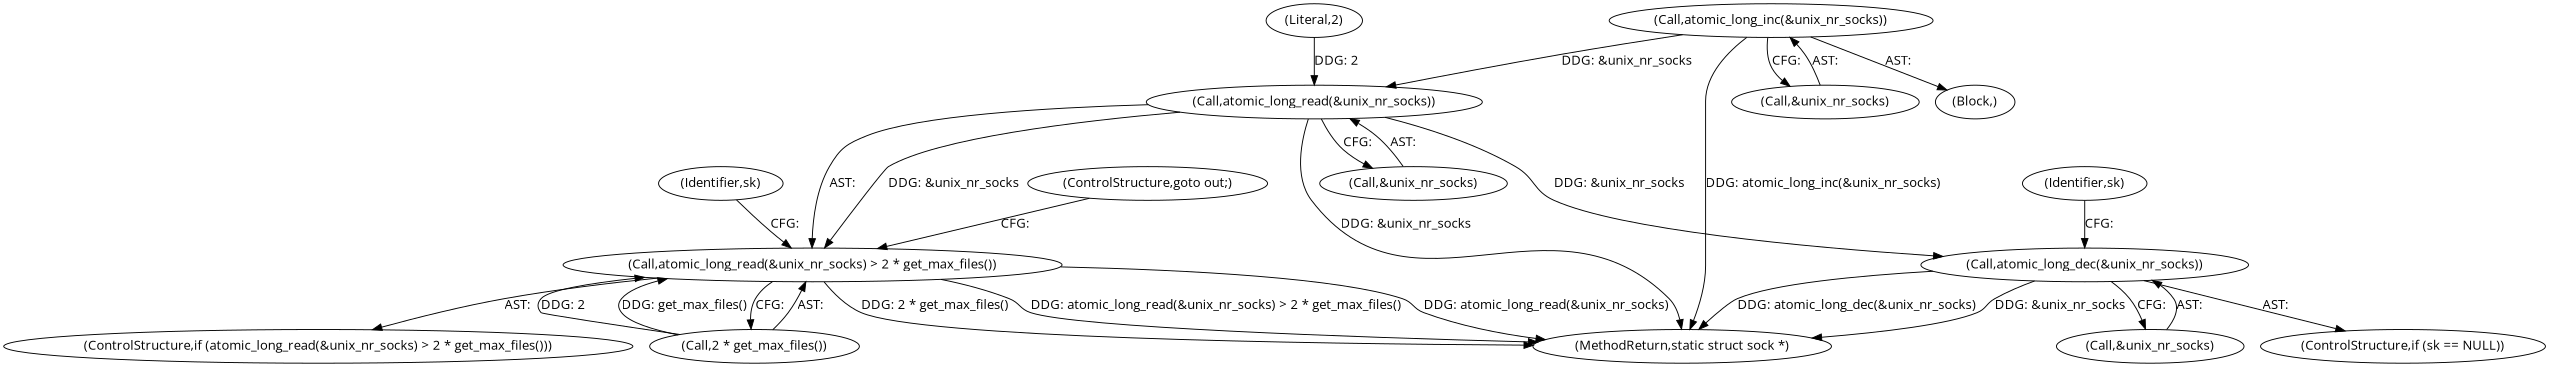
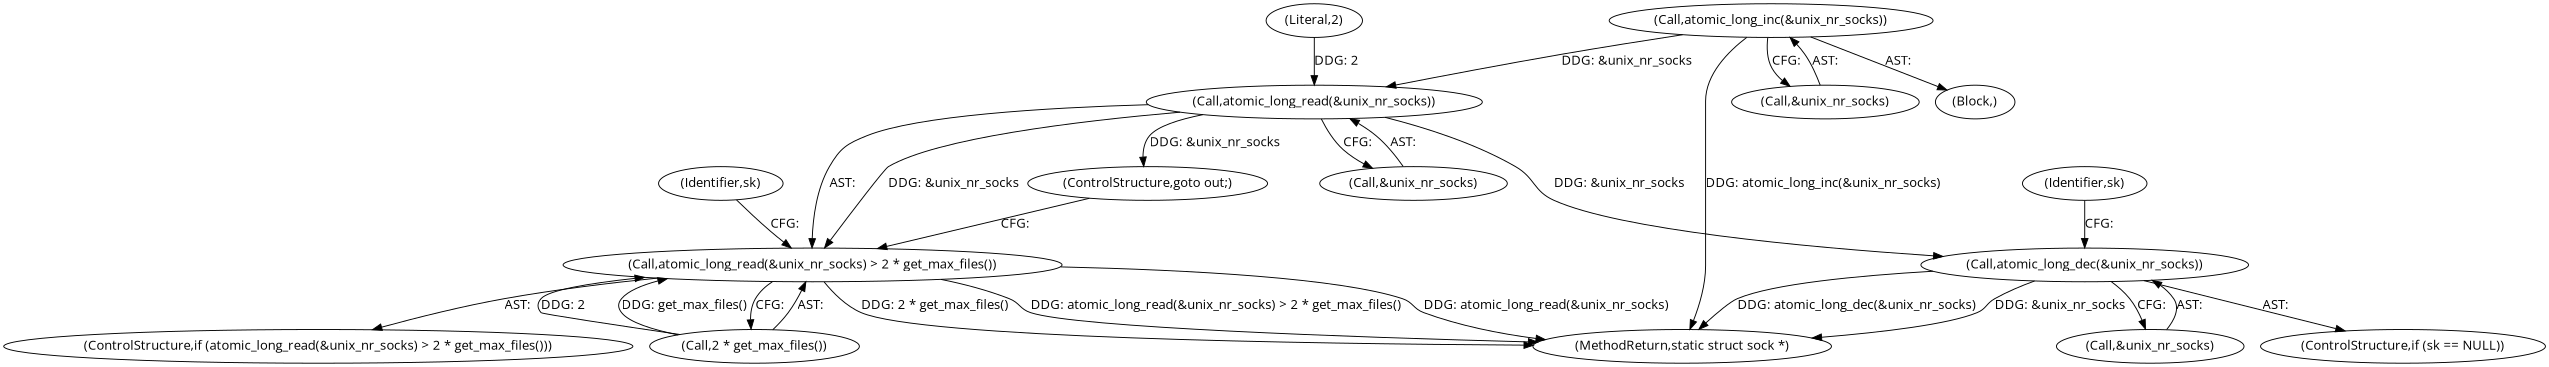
edge "(Call,atomic_long_read(&unix_nr_socks))" -> "(MethodReturn,static struct sock *)": now "(Call,atomic_long_read(&unix_nr_socks))" -> "(ControlStructure,goto out;)"
